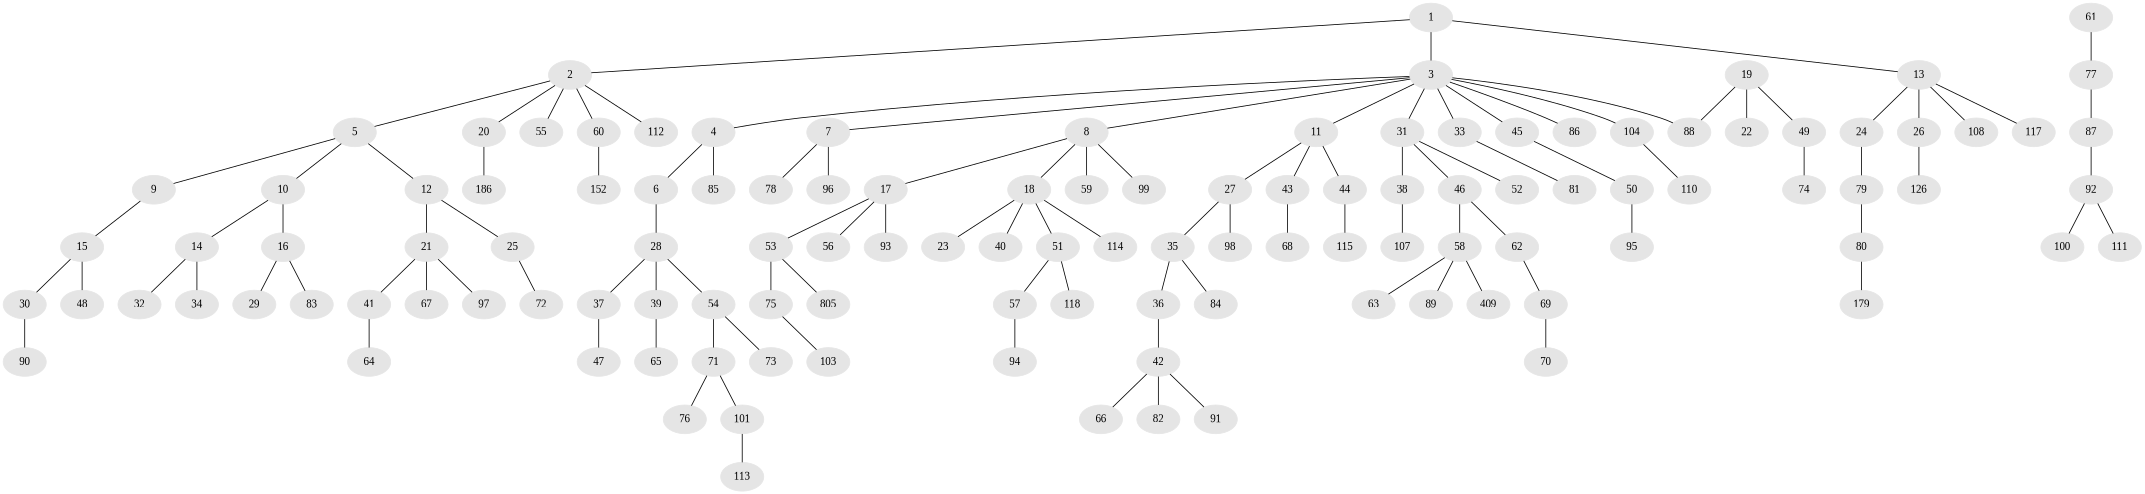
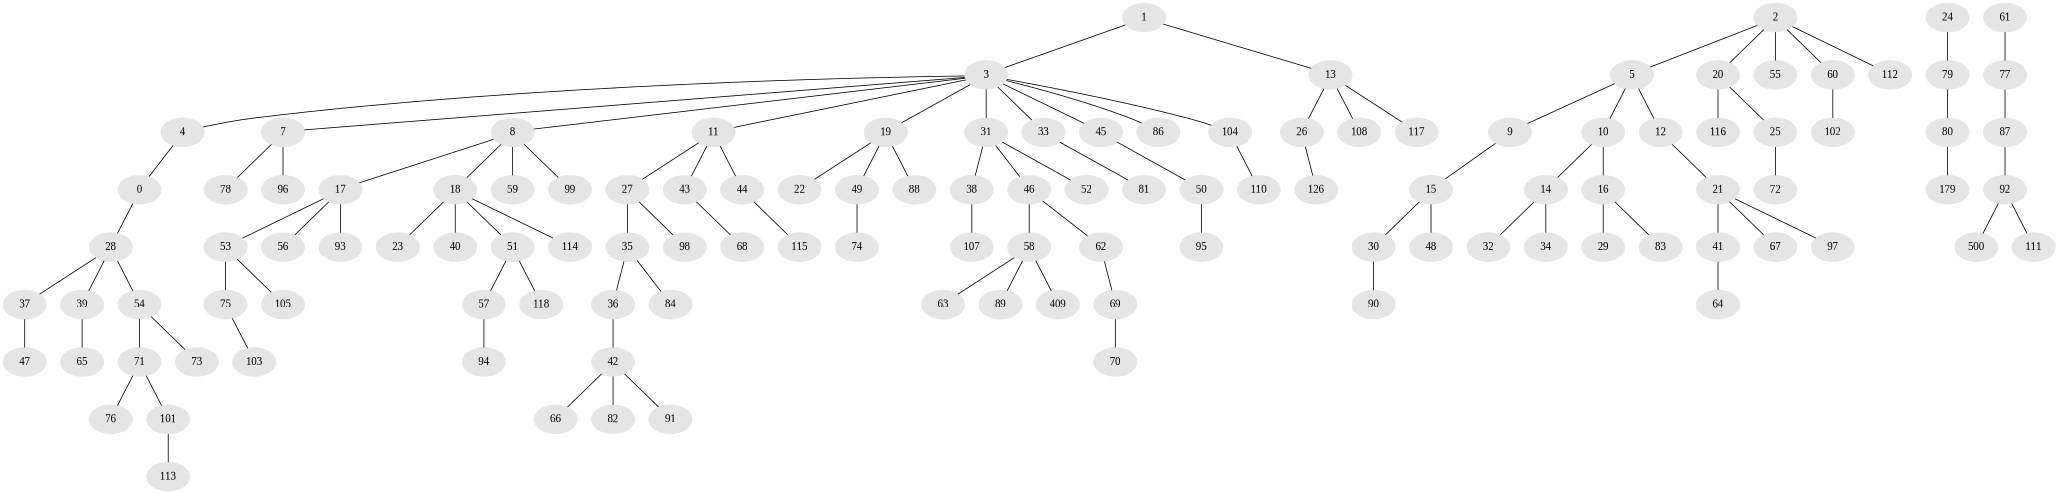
edge "1" -- "2": removed
edge "3" -- "88": now "3" -- "19"
edge "13" -- "24": removed
node "186": label "186" -> "116"
node "152": label "152" -> "102"
node "6": label "6" -> "0"
node "85": removed
edge "12" -- "25": now "20" -- "25"
node "100": label "100" -> "500"
node "805": label "805" -> "105"
